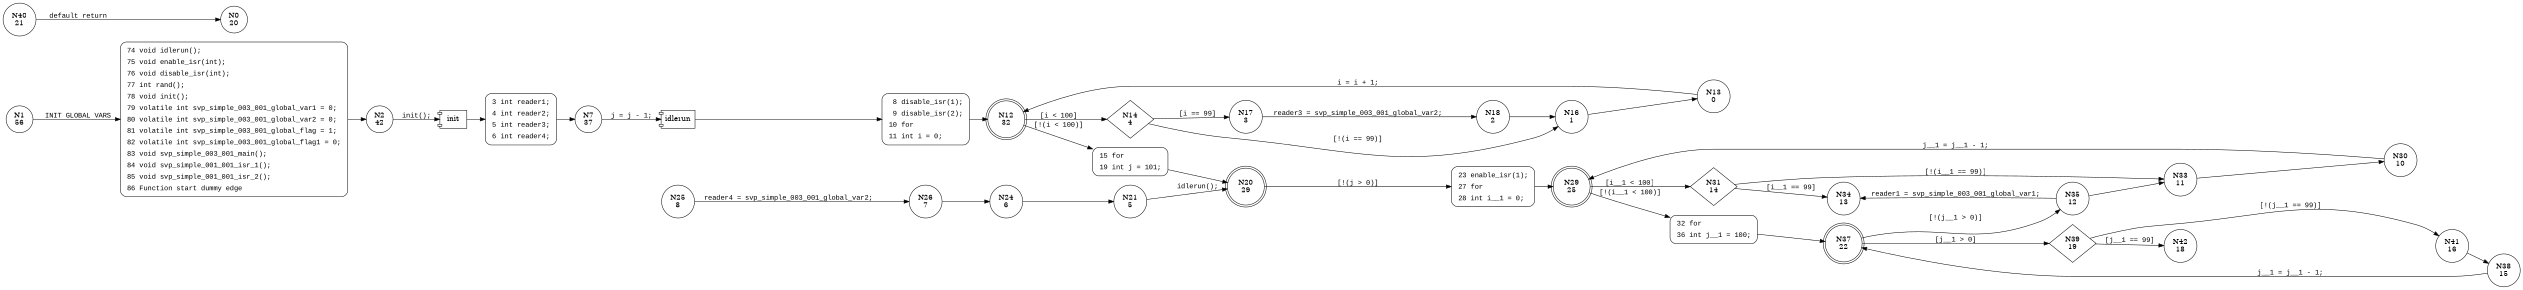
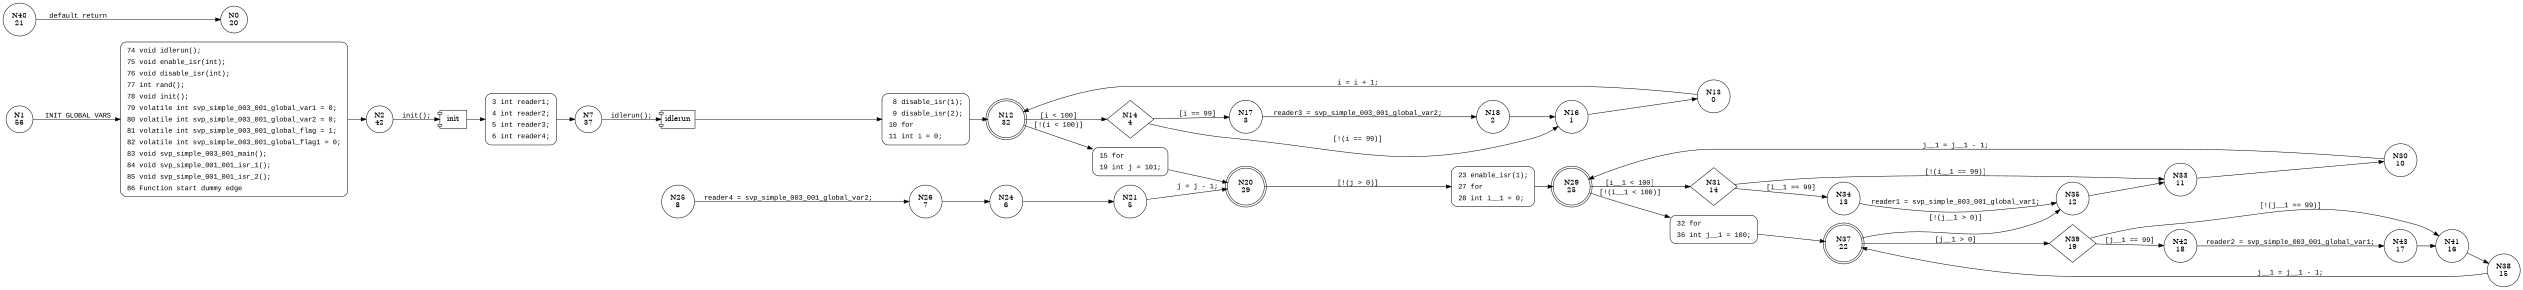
edge "N7 37" -> "idlerun": label "j = j - 1;" -> "idlerun();"
edge "N21 5" -> "N20 29": label "idlerun();" -> "j = j - 1;"
edge "N35 12" -> "N34 13": reversed
node "N43 17": added
